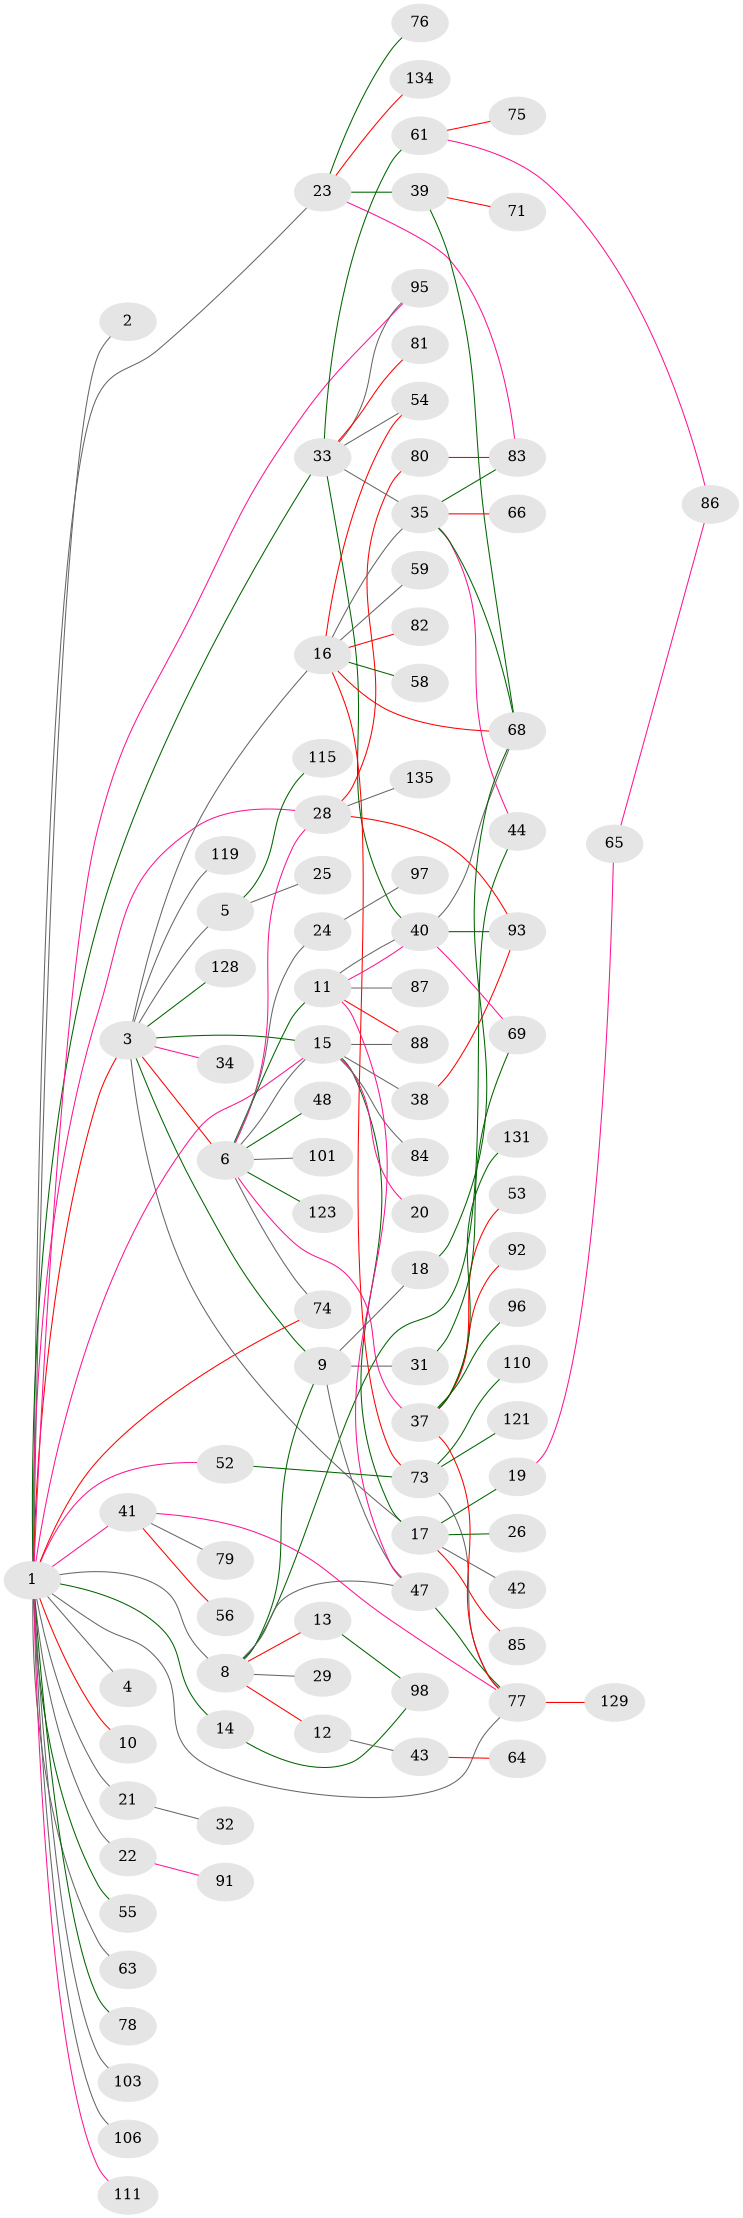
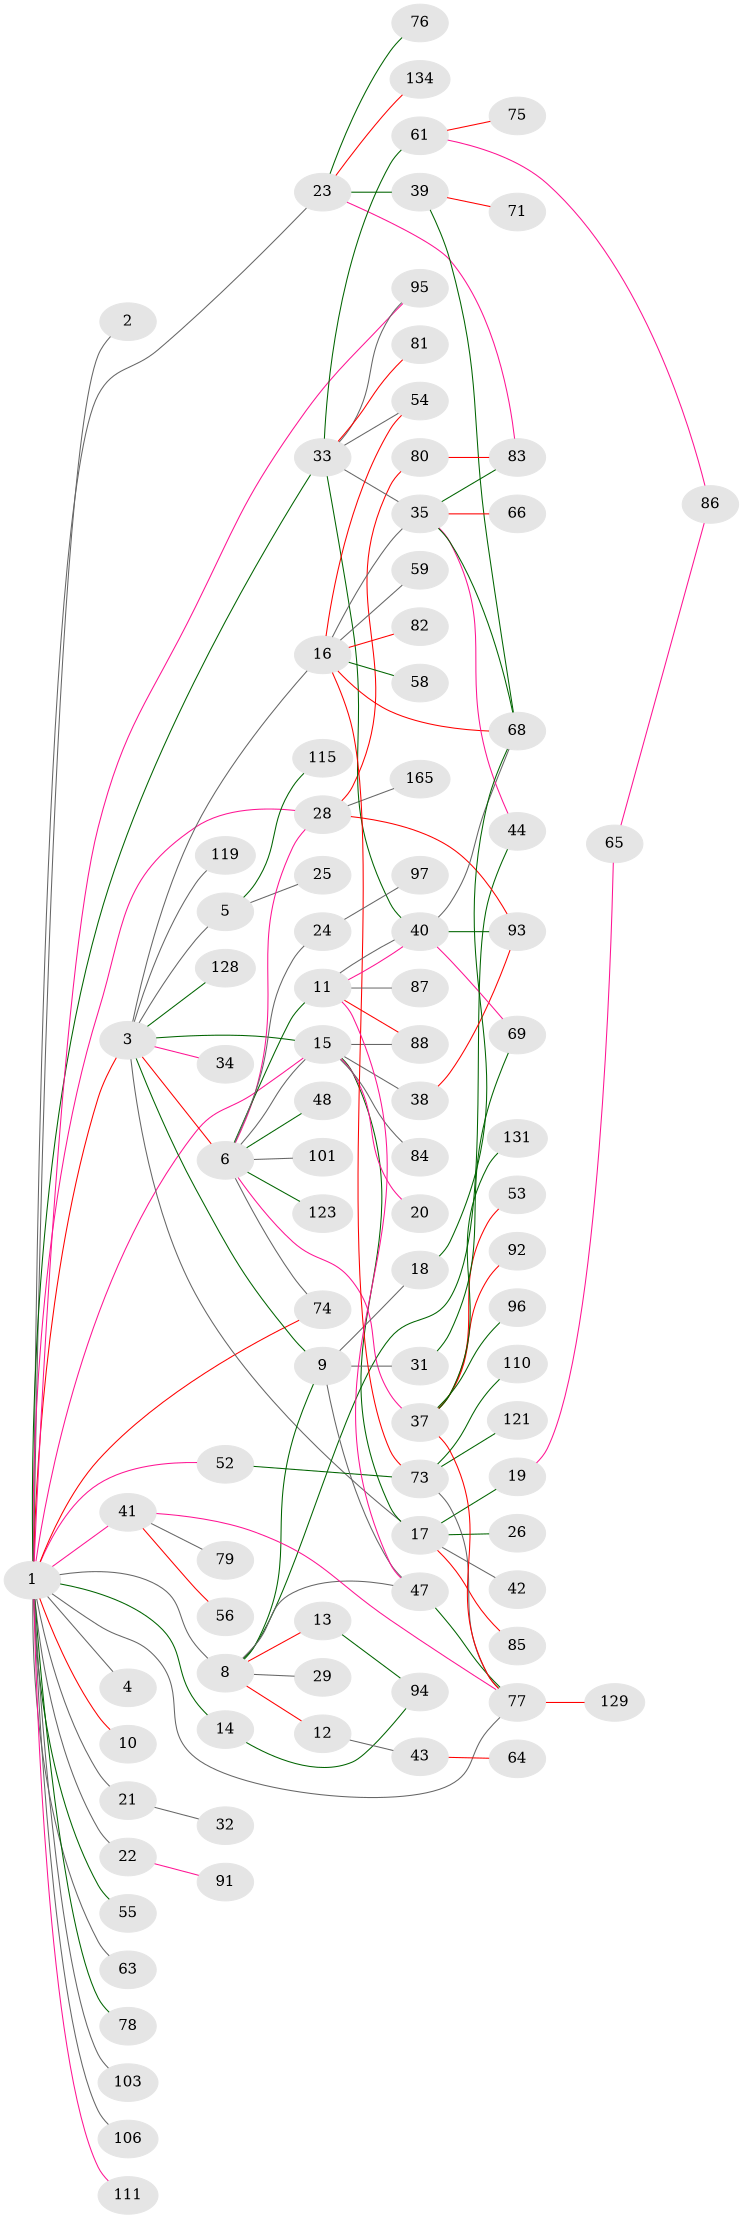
node "135": label "135" -> "165"
node "98": label "98" -> "94"
